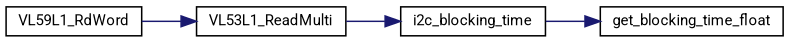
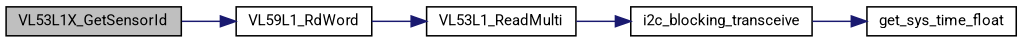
node "VL53L1X_GetSensorId": added
node "i2c_blocking_time": label "i2c_blocking_time" -> "i2c_blocking_transceive"
node "get_blocking_time_float": label "get_blocking_time_float" -> "get_sys_time_float"
